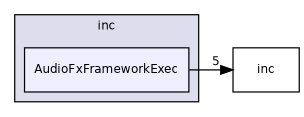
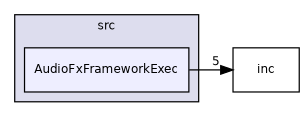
cluster "inc": label "inc" -> "src"
